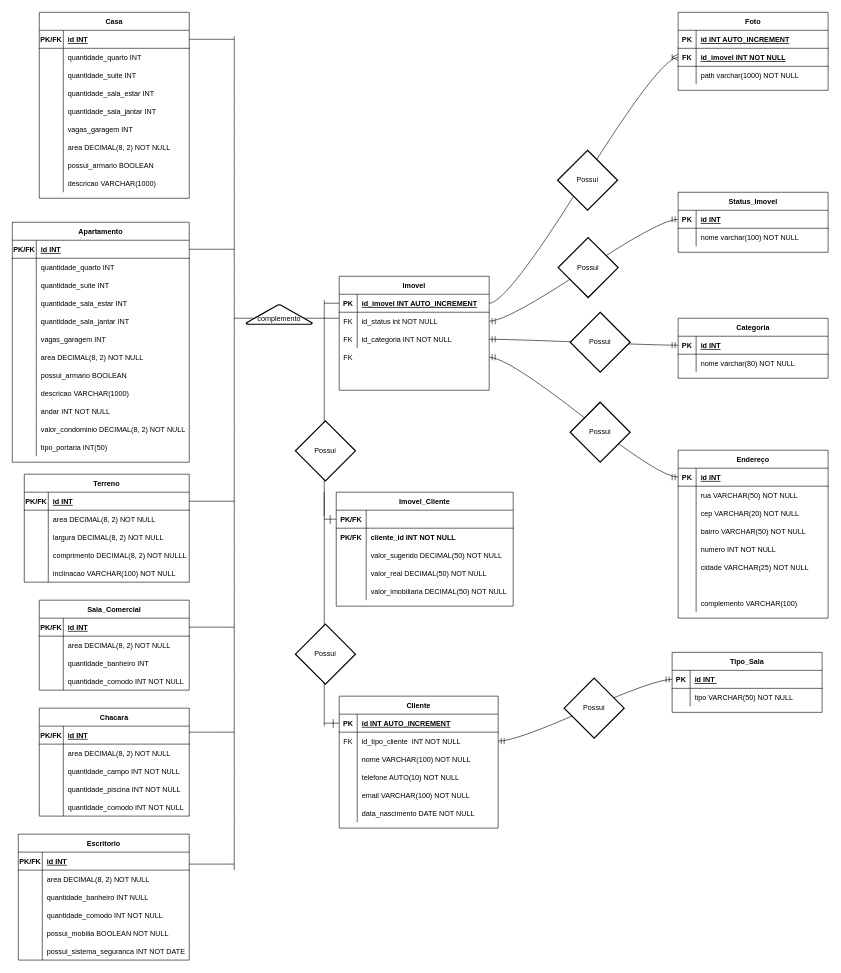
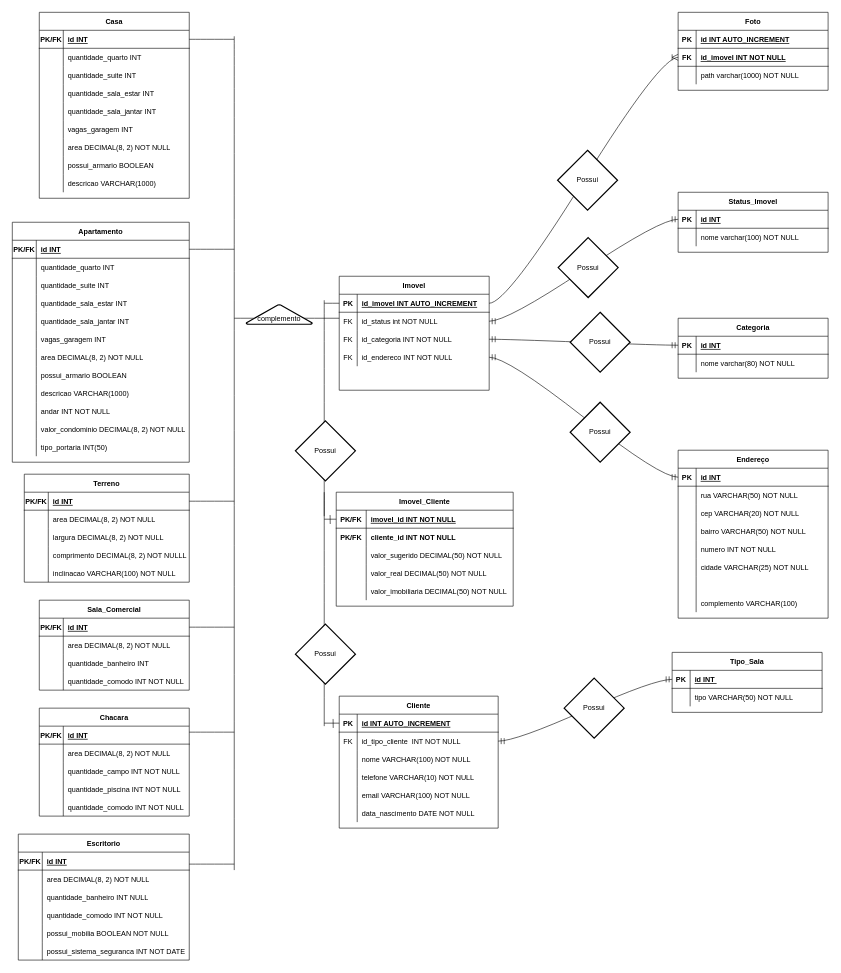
node "id_endereco INT NOT NULL": added
node "imovel_id INT NOT NULL": added
node "telefone AUTO(10) NOT NULL": label "telefone AUTO(10) NOT NULL" -> "telefone VARCHAR(10) NOT NULL"
